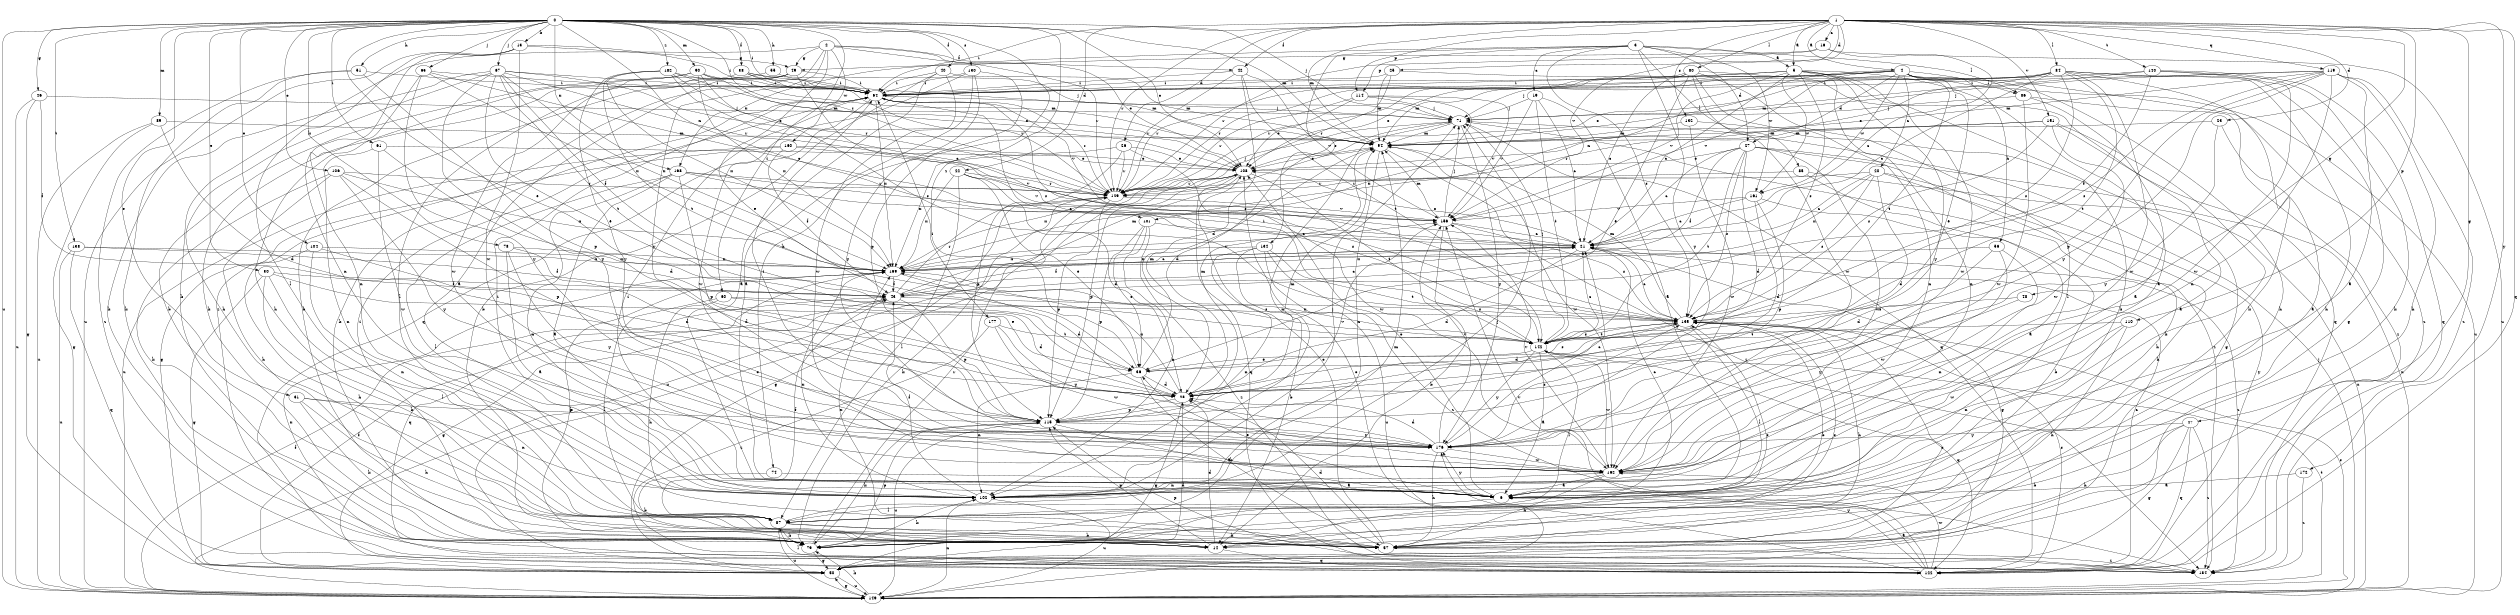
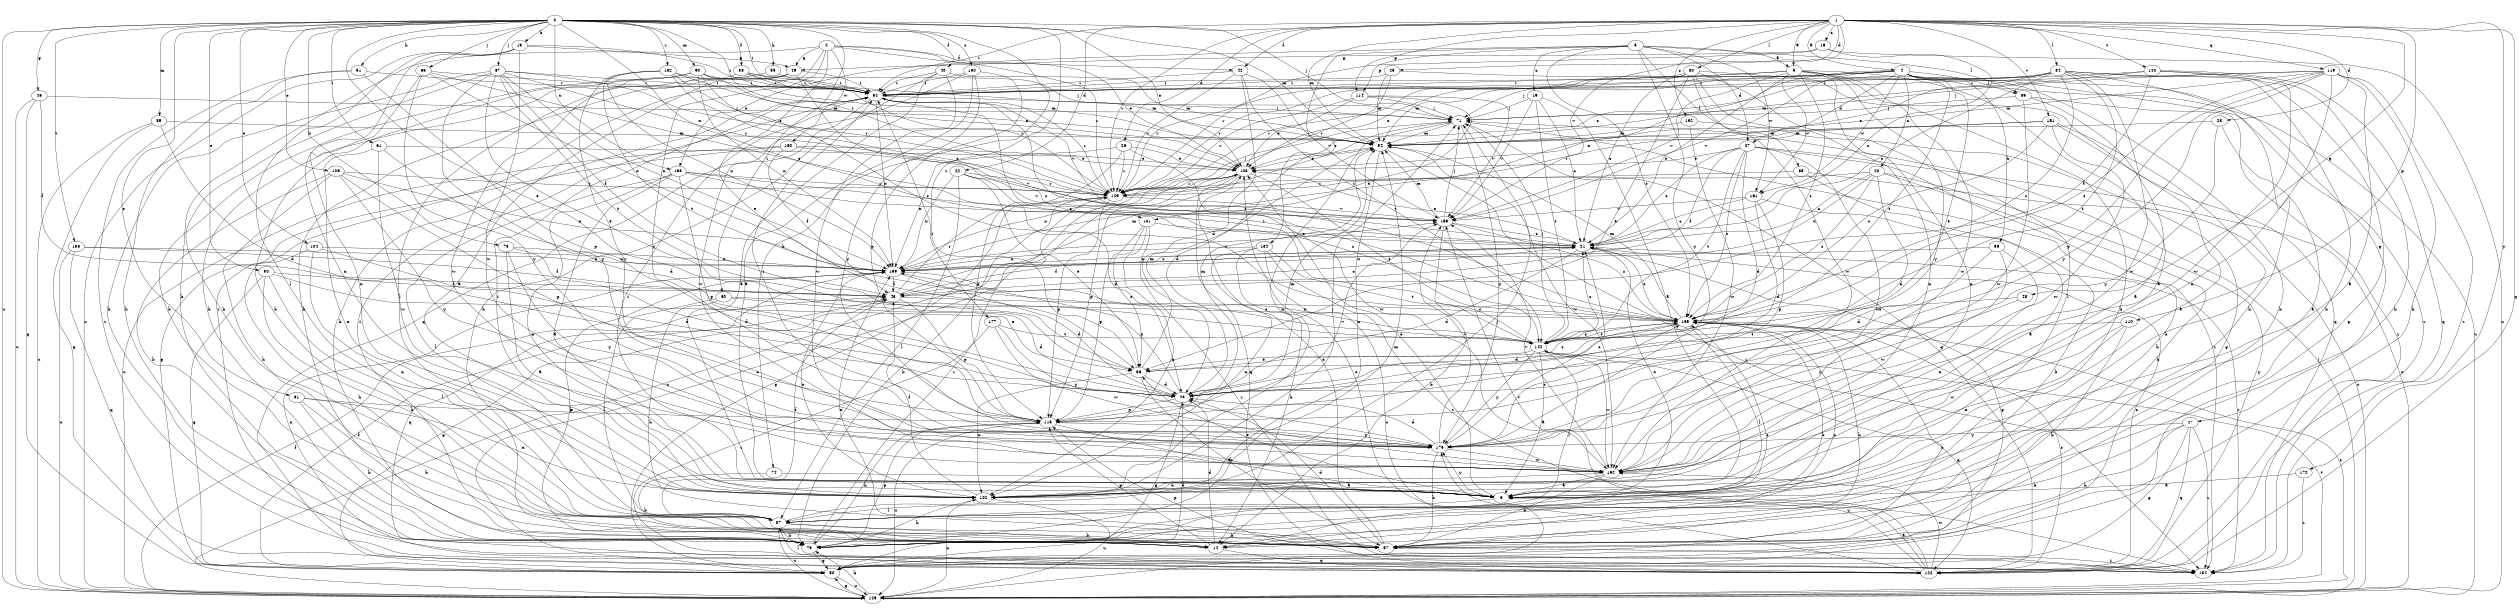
edge "1" -> "47": now "4" -> "47"
